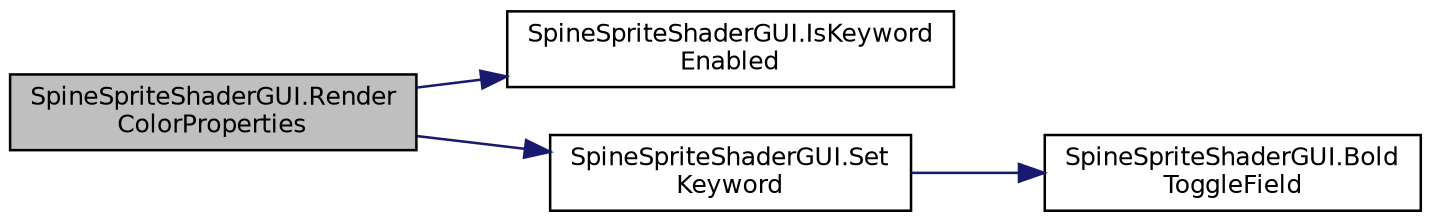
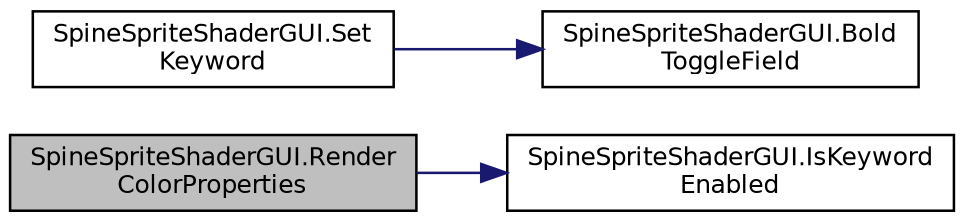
edge "SpineSpriteShaderGUI.Render ColorProperties" -> "SpineSpriteShaderGUI.Set Keyword": removed
